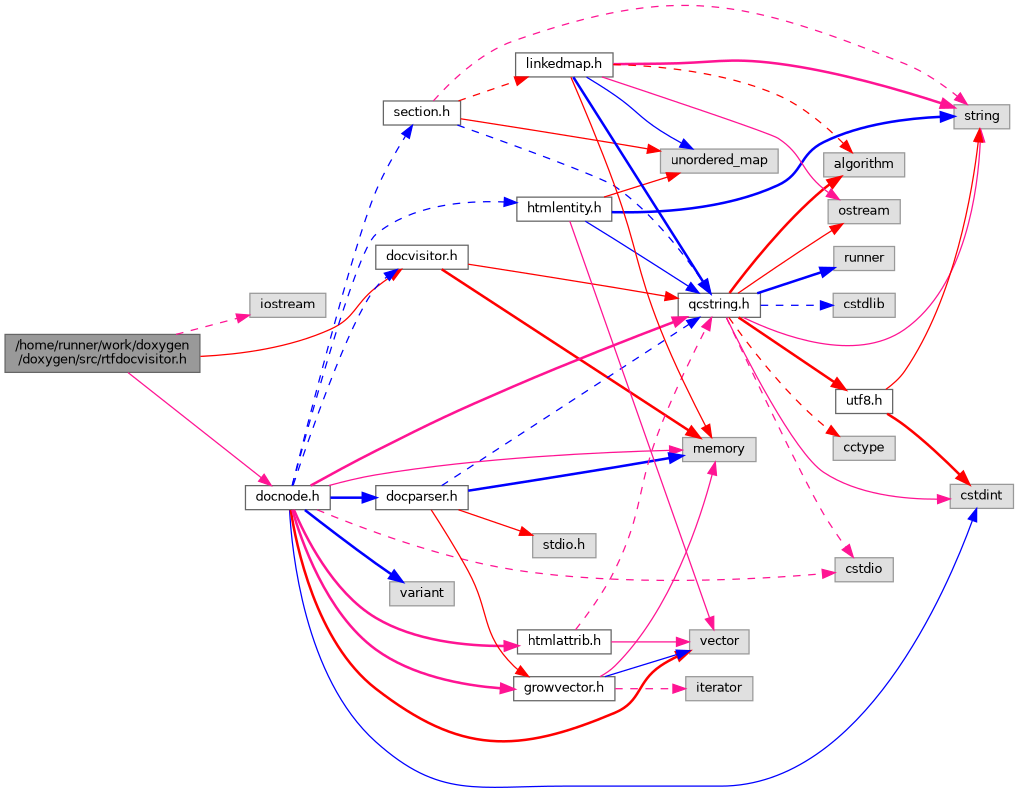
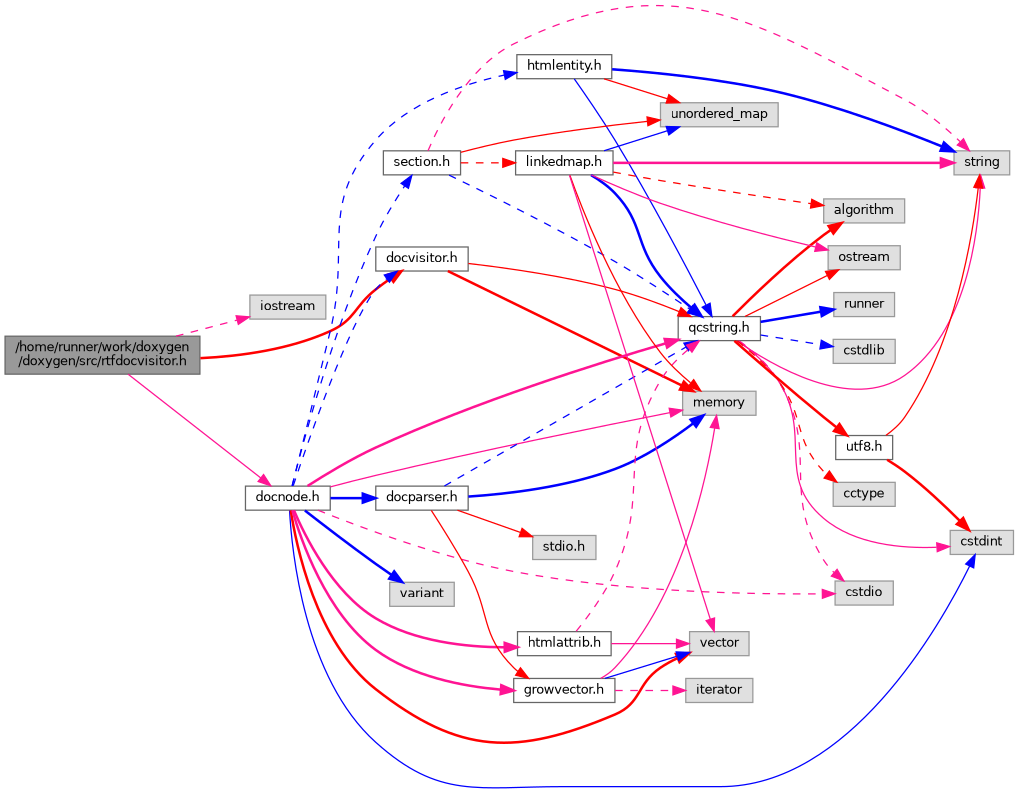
edge "/home/runner/work/doxygen /doxygen/src/rtfdocvisitor.h" -> "docvisitor.h": style solid -> bold
edge "htmlentity.h" -> "vector": now "linkedmap.h" -> "vector"
